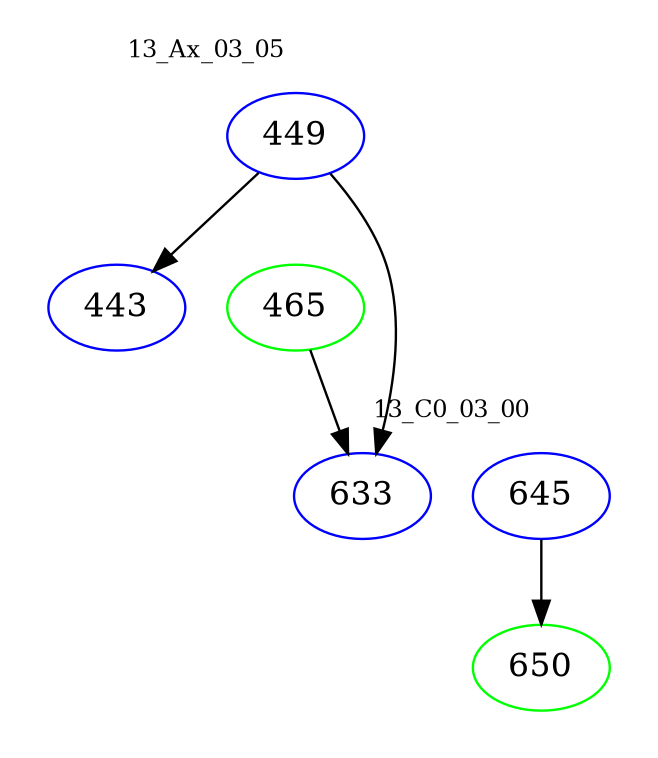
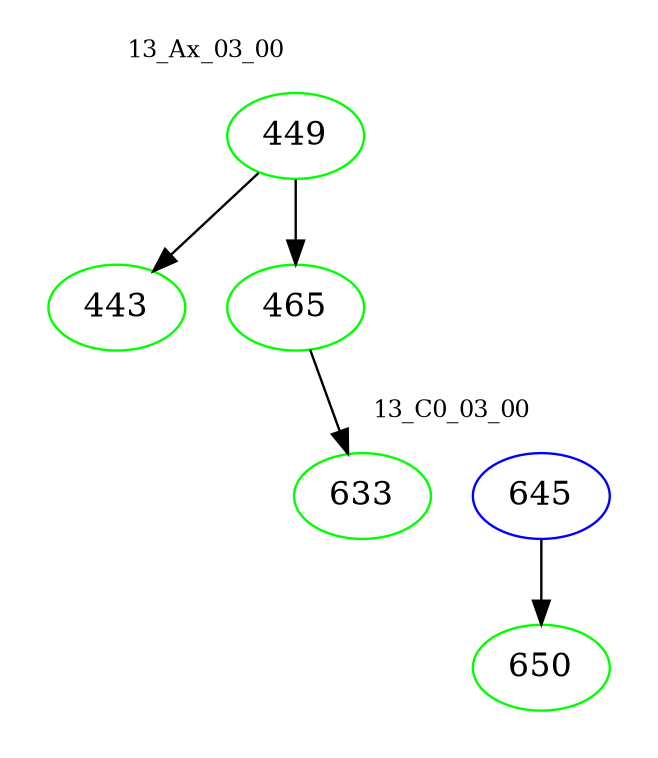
cluster "13_Ax_03_05": label "13_Ax_03_05" -> "13_Ax_03_00"
node "449": color blue -> green
edge "449" -> "633": now "449" -> "465"
node "443": color blue -> green
node "633": color blue -> green
